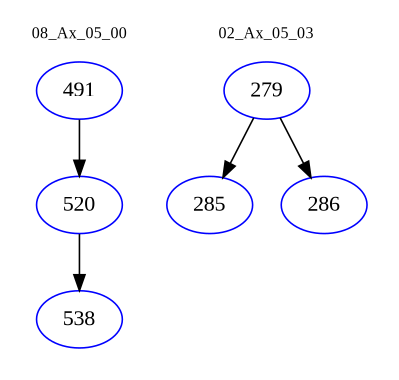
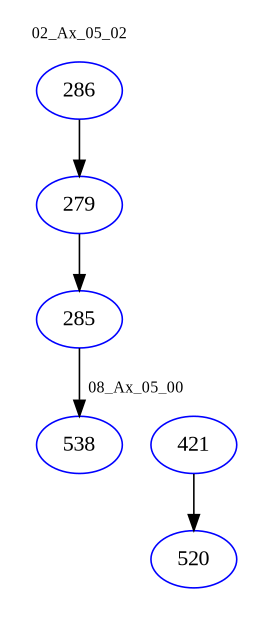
cluster "02_Ax_05_03": label "02_Ax_05_03" -> "02_Ax_05_02"
node "491": label "491" -> "421"
edge "279" -> "286": reversed
edge "520" -> "538": now "285" -> "538"
